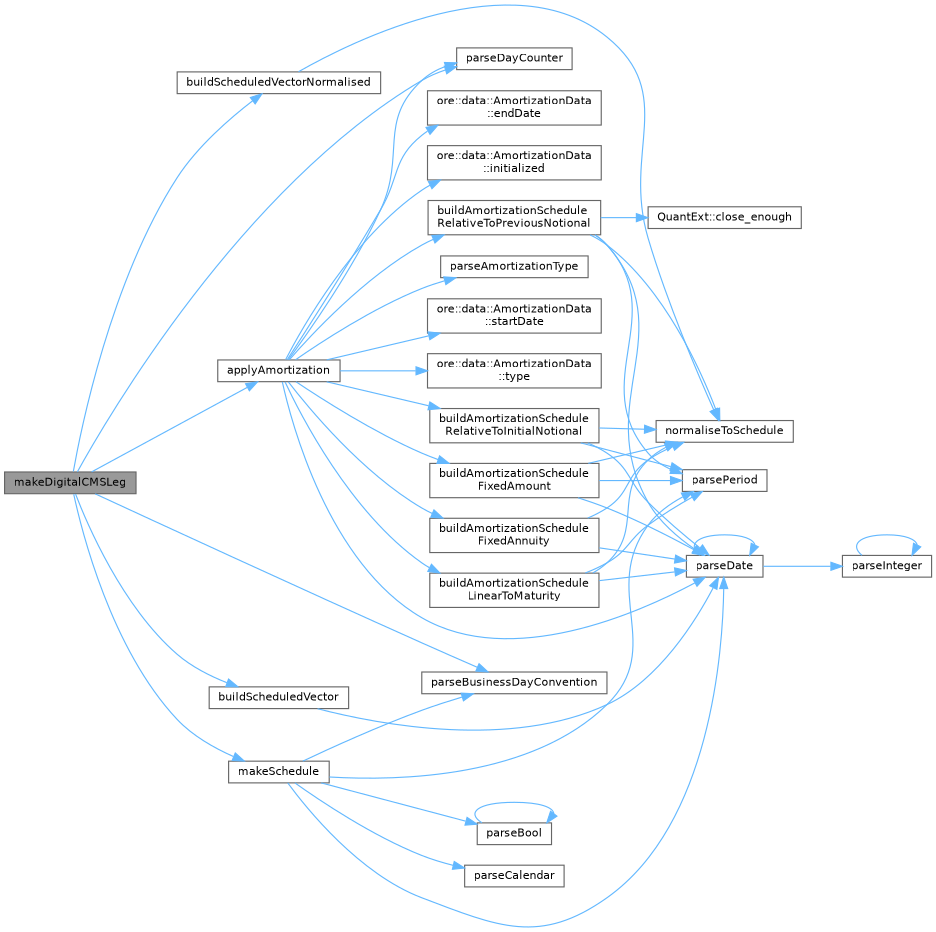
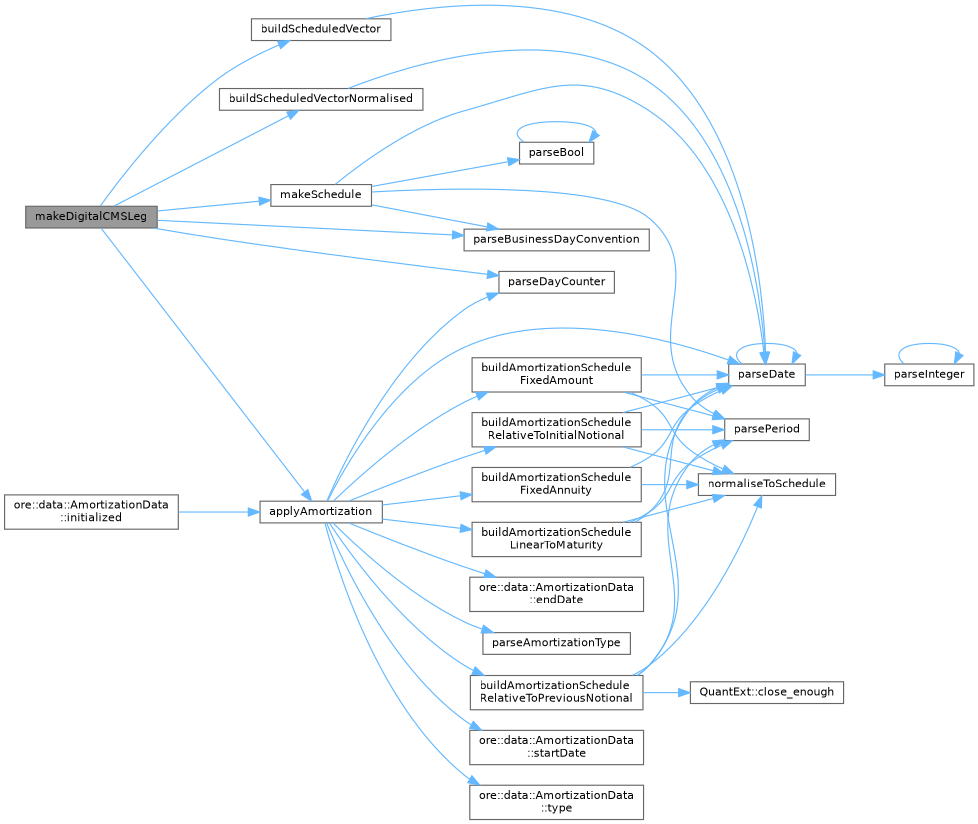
edge "buildScheduledVectorNormalised" -> "normaliseToSchedule": now "buildScheduledVectorNormalised" -> "parseDate"
edge "applyAmortization" -> "ore::data::AmortizationData ::initialized": reversed
node "parseCalendar": removed
